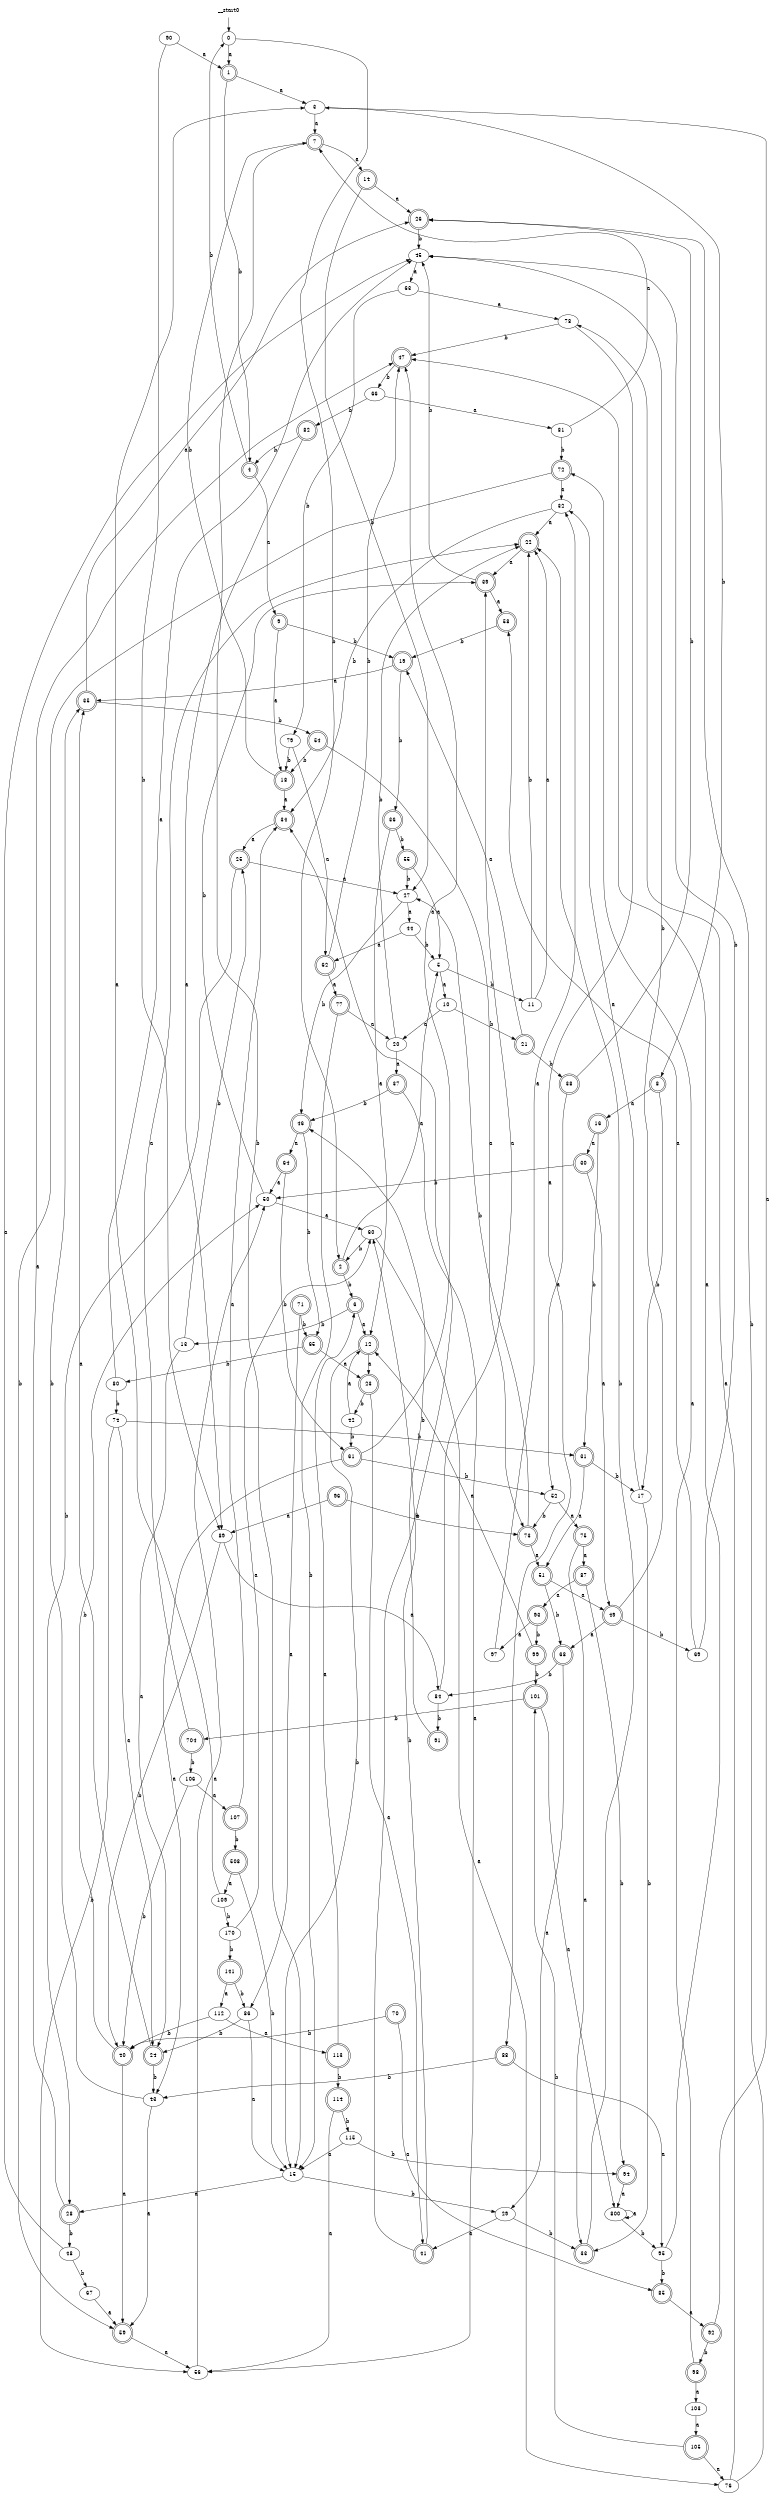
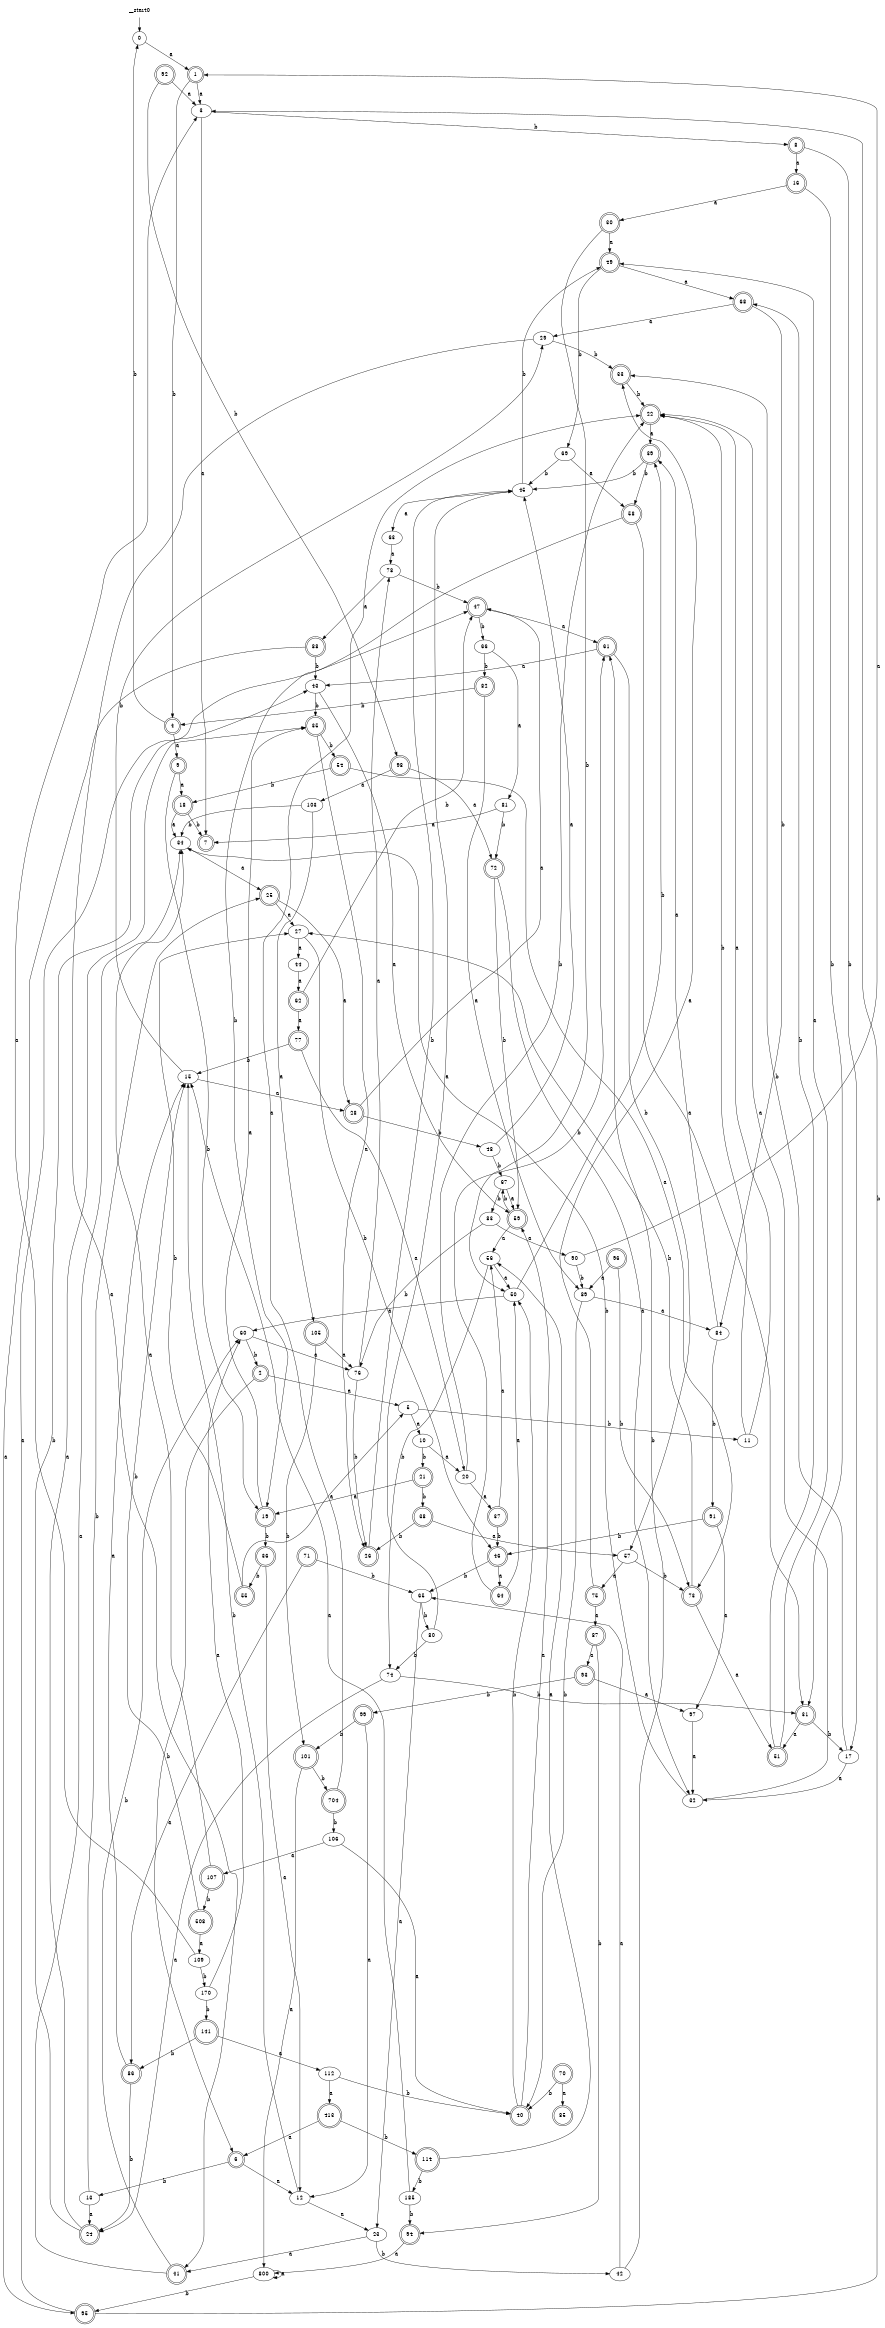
node "14": removed
edge "0" -> "2": removed, label "b"
edge "39" -> "58": label "a" -> "b"
node "79": removed
edge "103" -> "34": added, label "b"
node "34": shape doublecircle -> ellipse
edge "49" -> "45": reversed
edge "61" -> "47": reversed
edge "44" -> "5": removed, label "b"
edge "58" -> "31": added, label "a"
edge "7" -> "15": removed, label "b"
edge "59" -> "67": added, label "b"
node "83": added
node "65": shape doublecircle -> ellipse
node "12": shape doublecircle -> ellipse
edge "42" -> "12": now "42" -> "65"
node "23": shape doublecircle -> ellipse
node "52": label "52" -> "57"
edge "25" -> "28": label "b" -> "a"
edge "91" -> "97": added, label "a"
edge "106" -> "40": label "b" -> "a"
edge "74" -> "56": reversed
node "86": shape ellipse -> doublecircle
node "113": label "113" -> "413"
node "115": label "115" -> "185"
node "95": shape ellipse -> doublecircle
edge "95" -> "85": now "95" -> "3"
edge "85" -> "92": removed, label "a"
